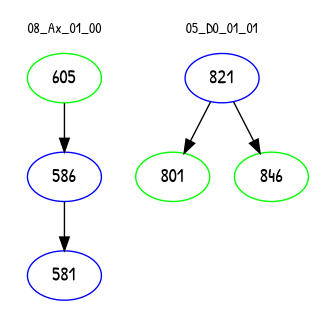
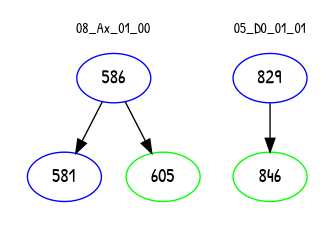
node "821": label "821" -> "829"
edge "605" -> "586": reversed
node "801": removed
